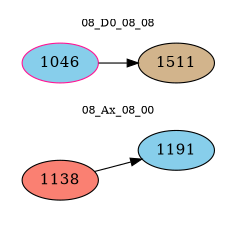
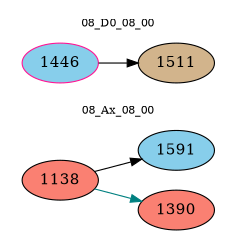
cluster "08_D0_08_08": label "08_D0_08_08" -> "08_D0_08_00"
node "1046": label "1046" -> "1446"
node "1191": label "1191" -> "1591"
node "1390": added
